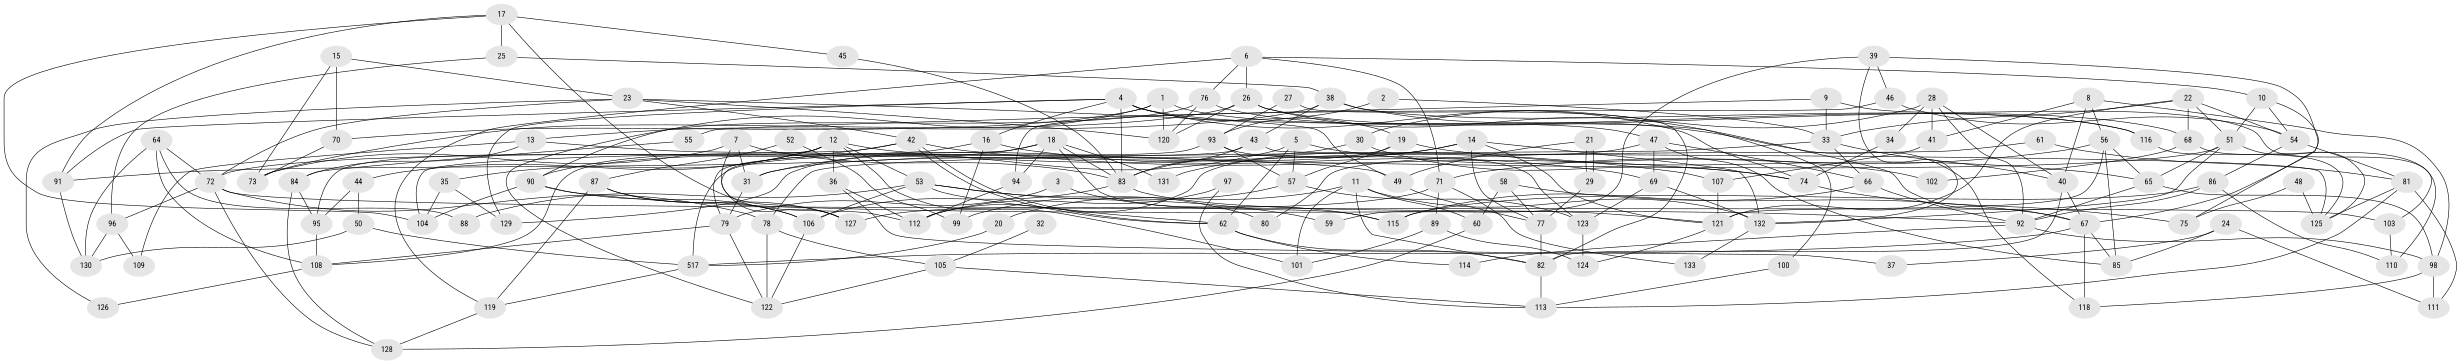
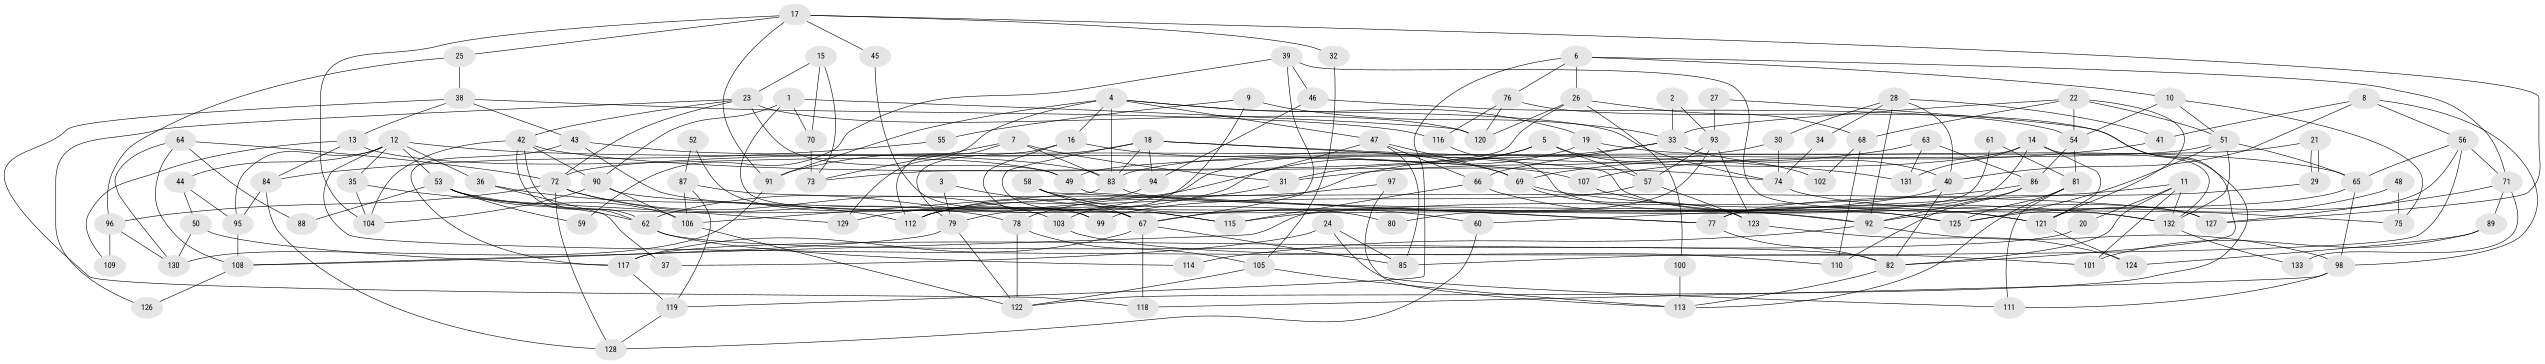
edge "17" -- "32": added
edge "45" -- "83": now "45" -- "67"
node "63": added
node "517": label "517" -> "117"
